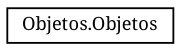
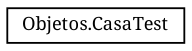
node "Objetos.Objetos": label "Objetos.Objetos" -> "Objetos.CasaTest"
